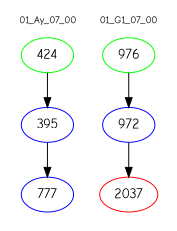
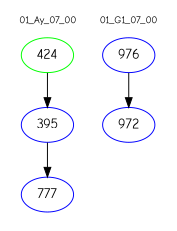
node "976": color green -> blue
node "2037": removed
